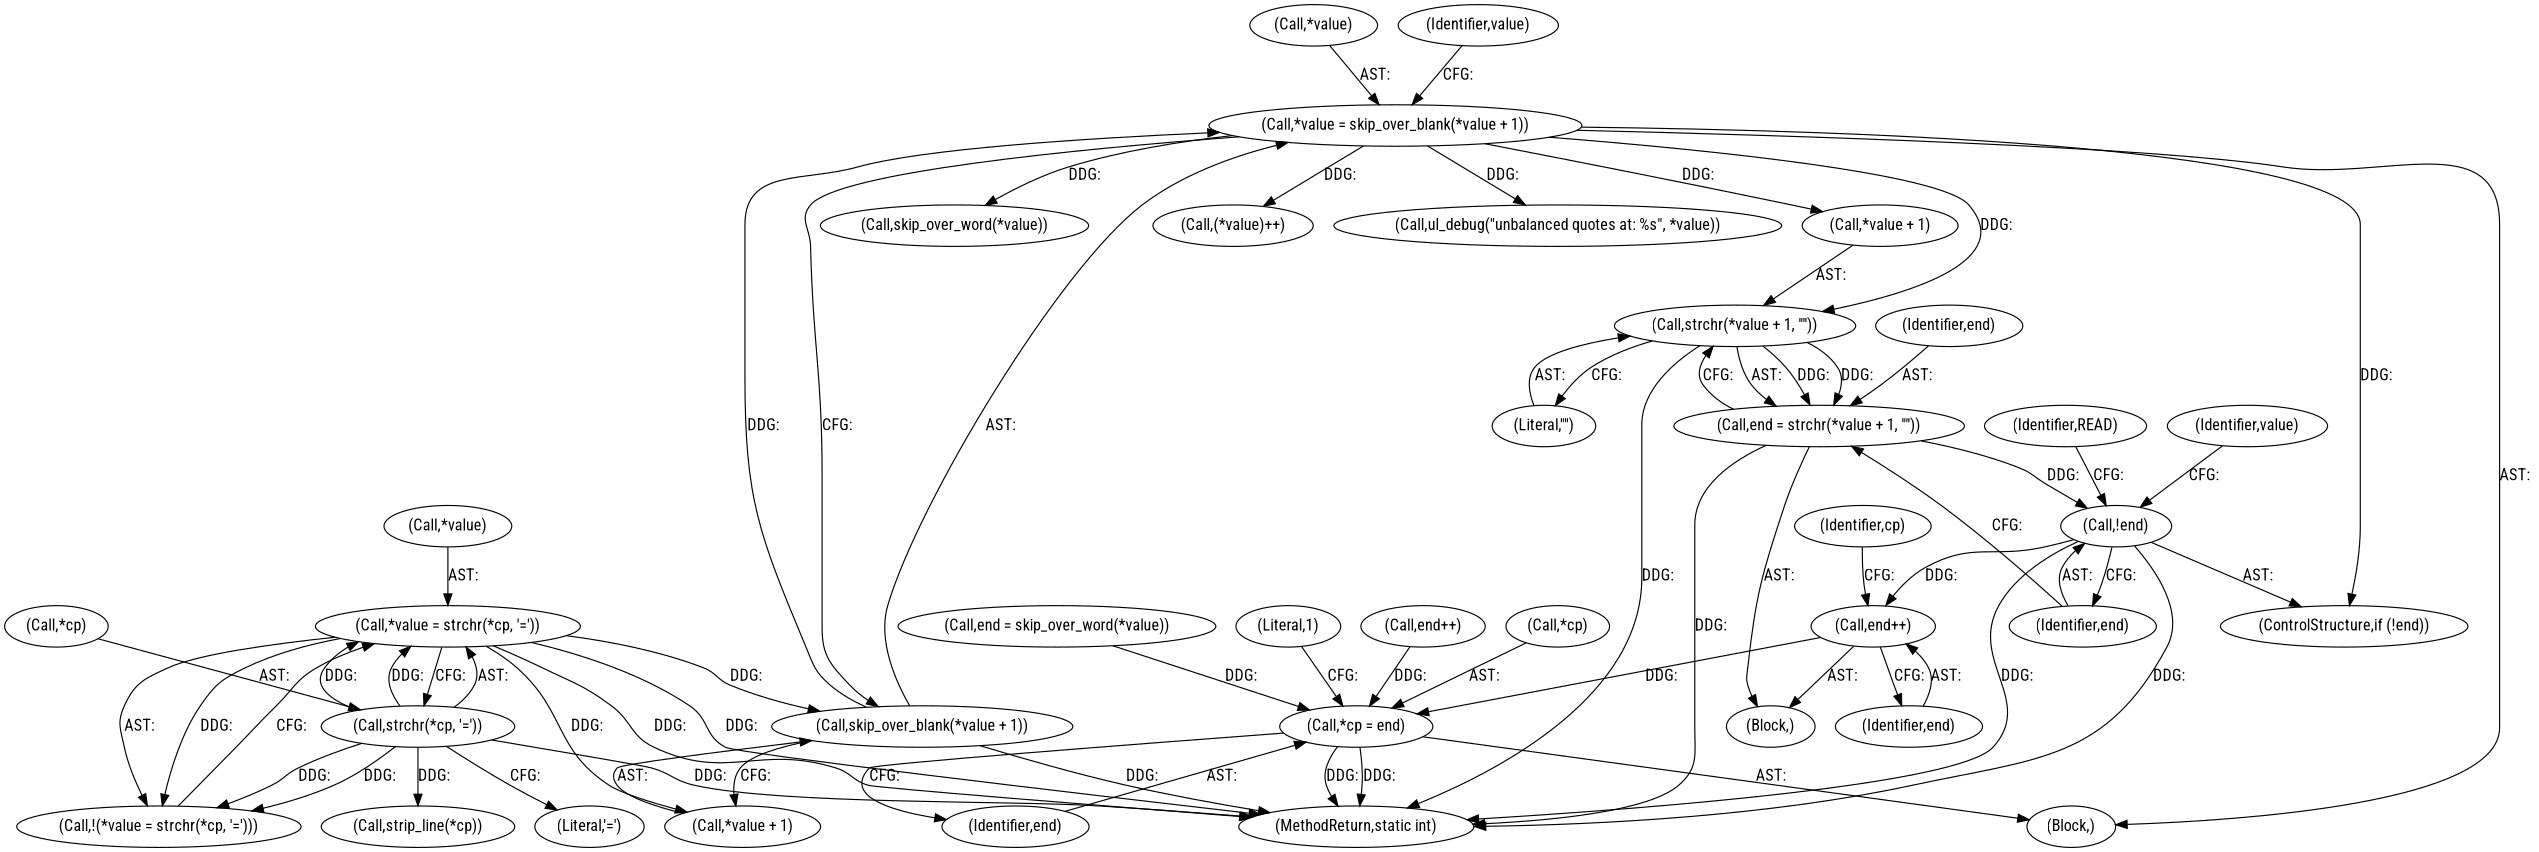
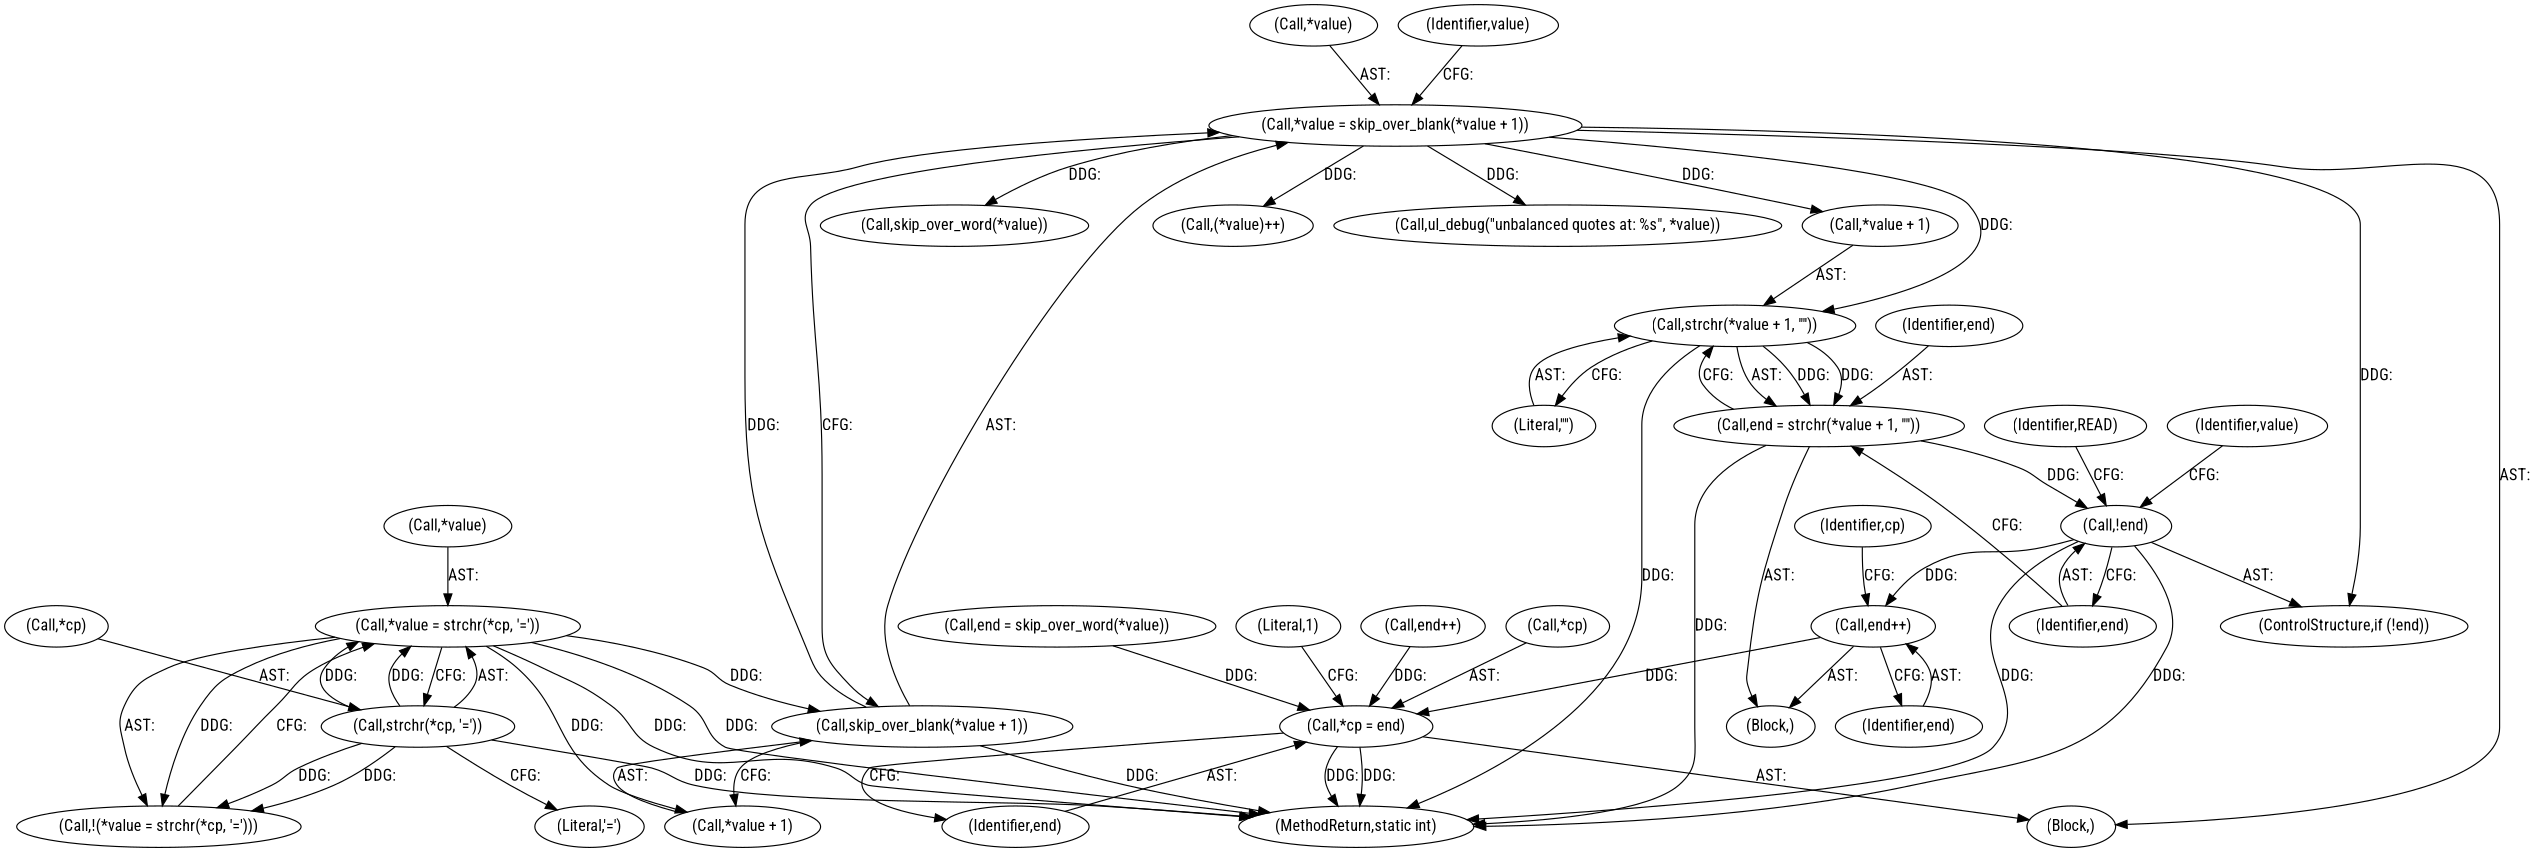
node "(Call,strip_line(*cp))": removed
